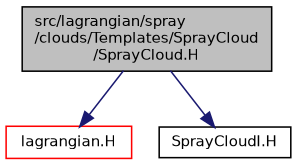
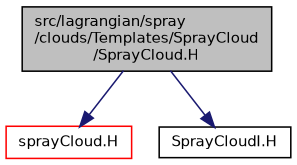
node "lagrangian.H": label "lagrangian.H" -> "sprayCloud.H"
